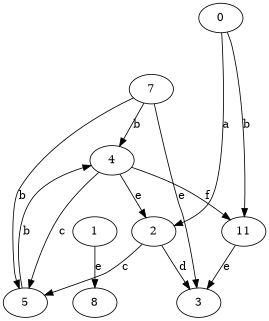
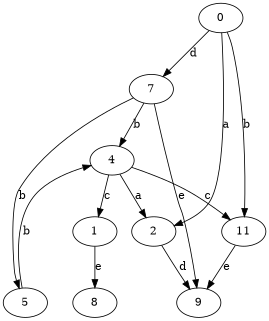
edge "0" -> "7": added, label "d"
edge "4" -> "2": label "e" -> "a"
edge "4" -> "11": label "f" -> "c"
edge "4" -> "5": now "4" -> "1"
edge "2" -> "5": removed, label "c"
node "3": label "3" -> "9"
